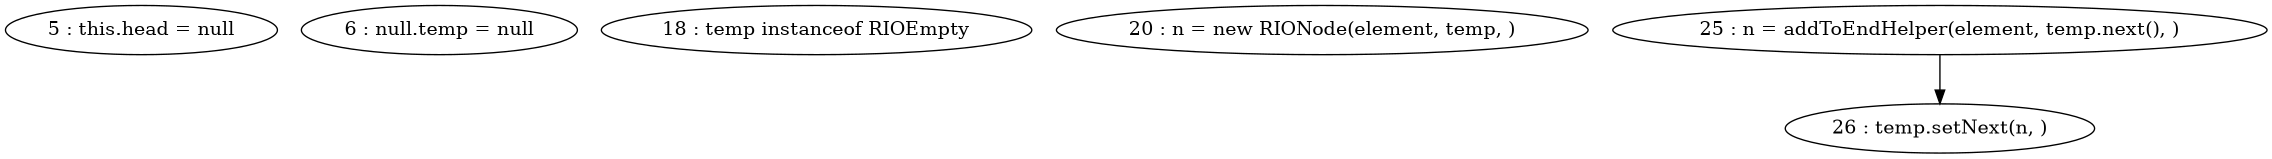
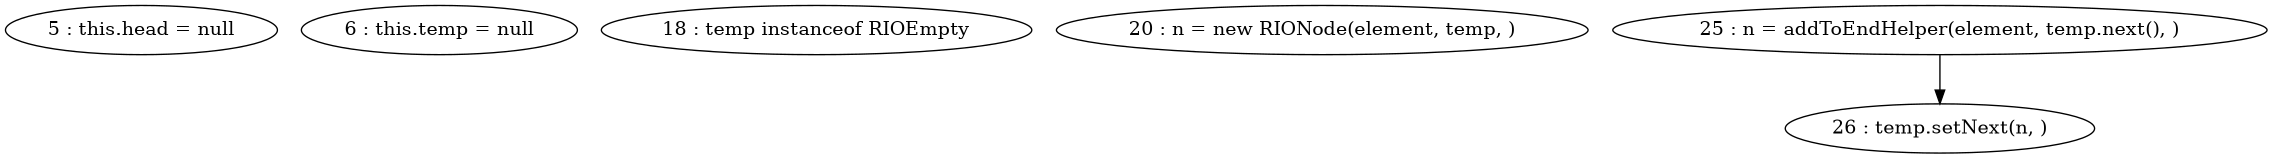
node "6 : null.temp = null": label "6 : null.temp = null" -> "6 : this.temp = null"
